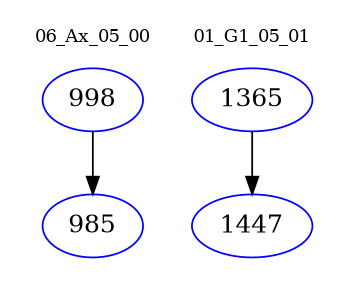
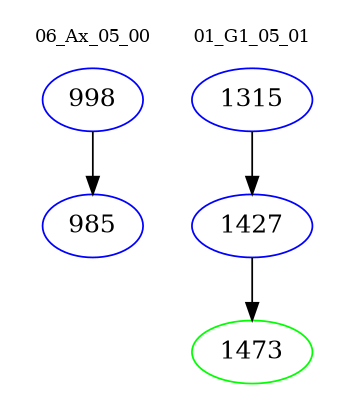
node "1365": label "1365" -> "1315"
node "1447": label "1447" -> "1427"
node "1473": added
